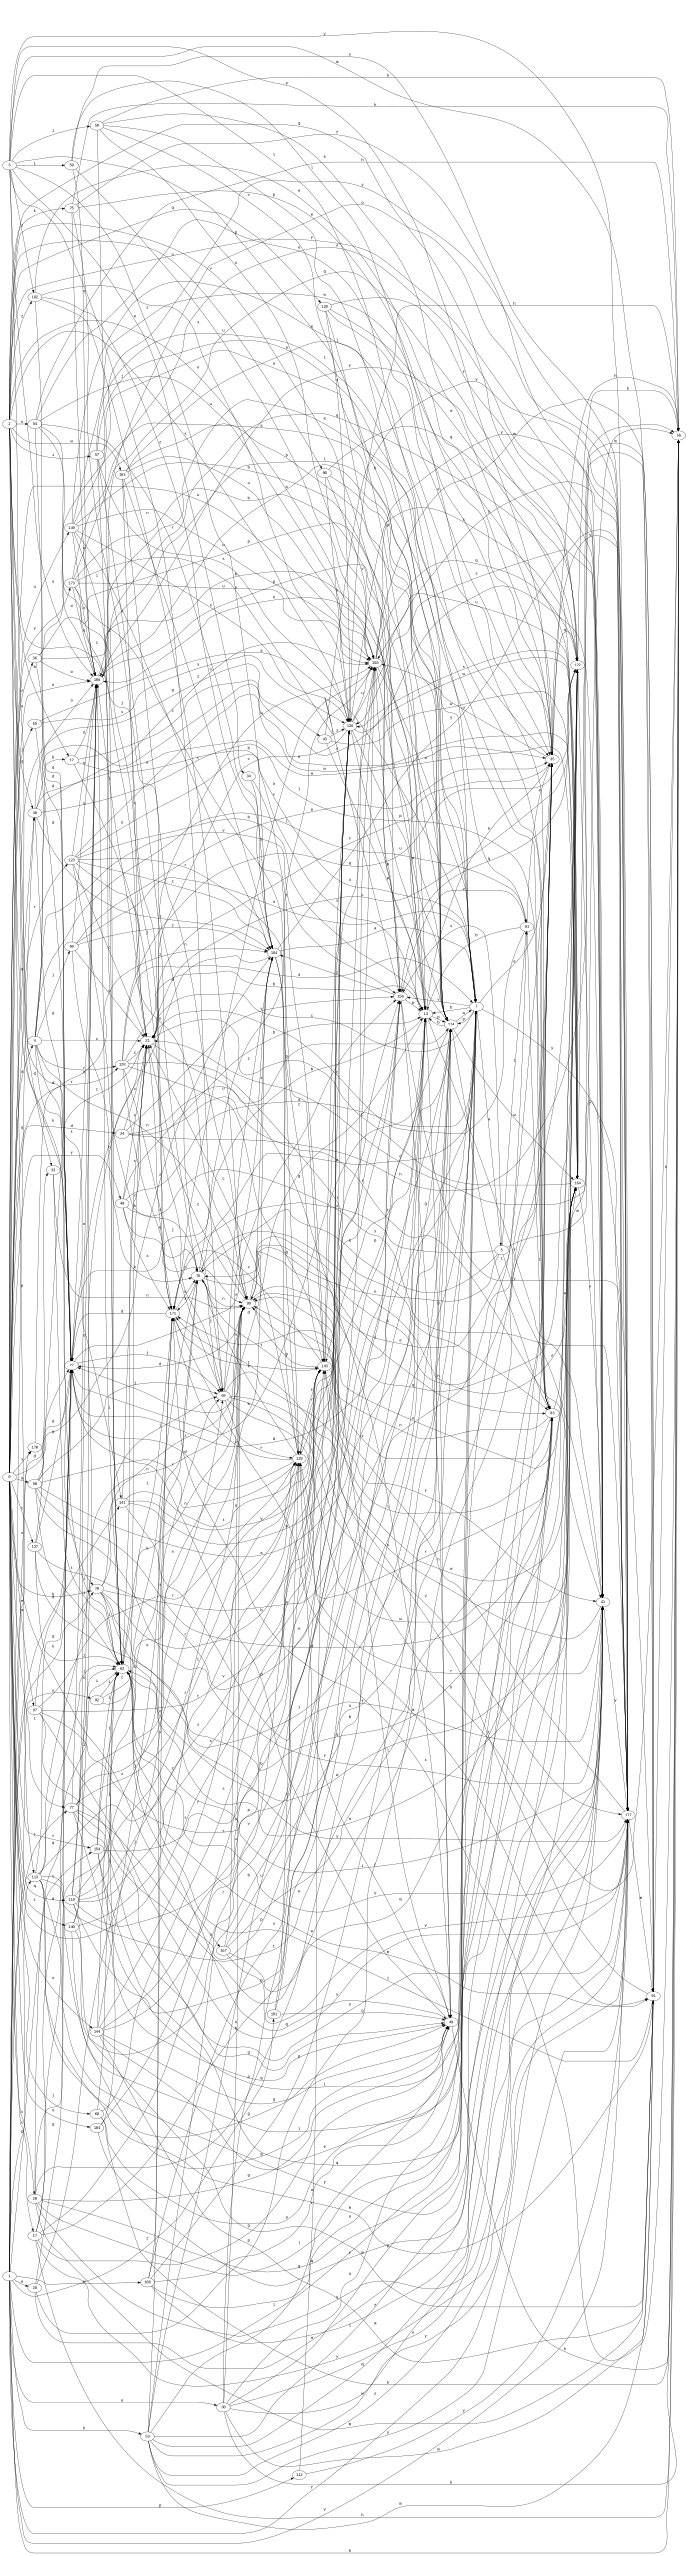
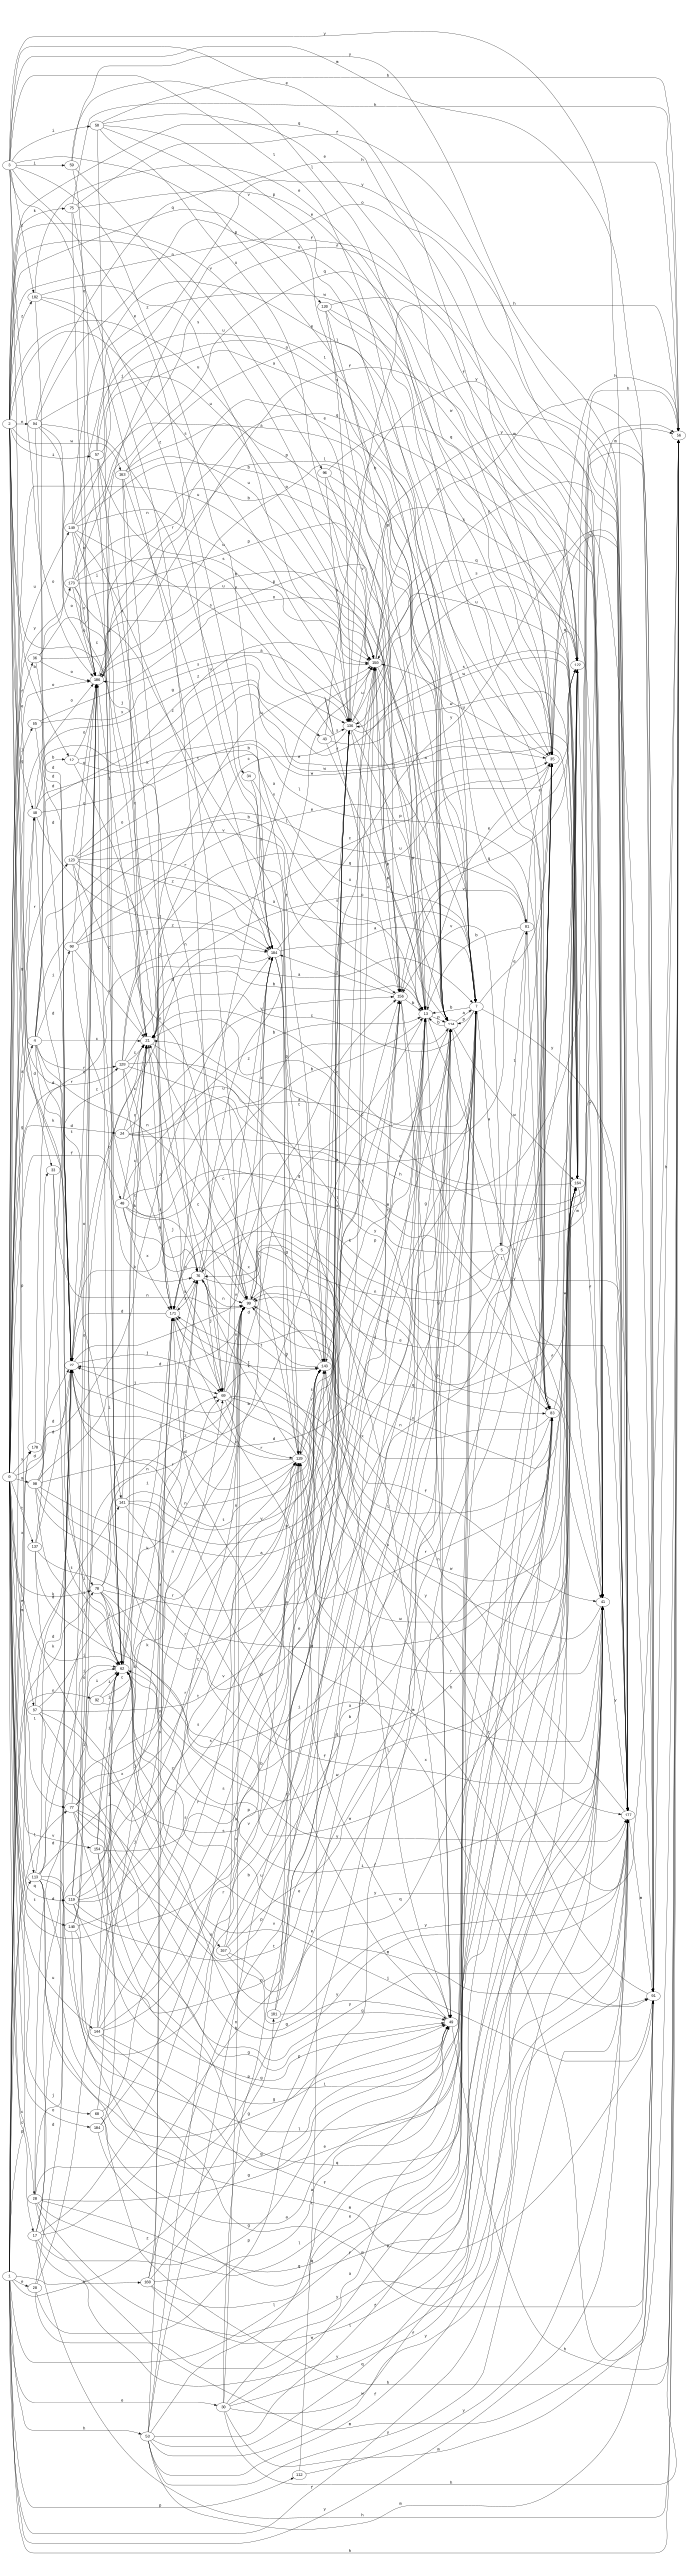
edge "7" -> "156": now "150" -> "156"
edge "1" -> "154": removed, label "v"
edge "144" -> "91": now "40" -> "91"
